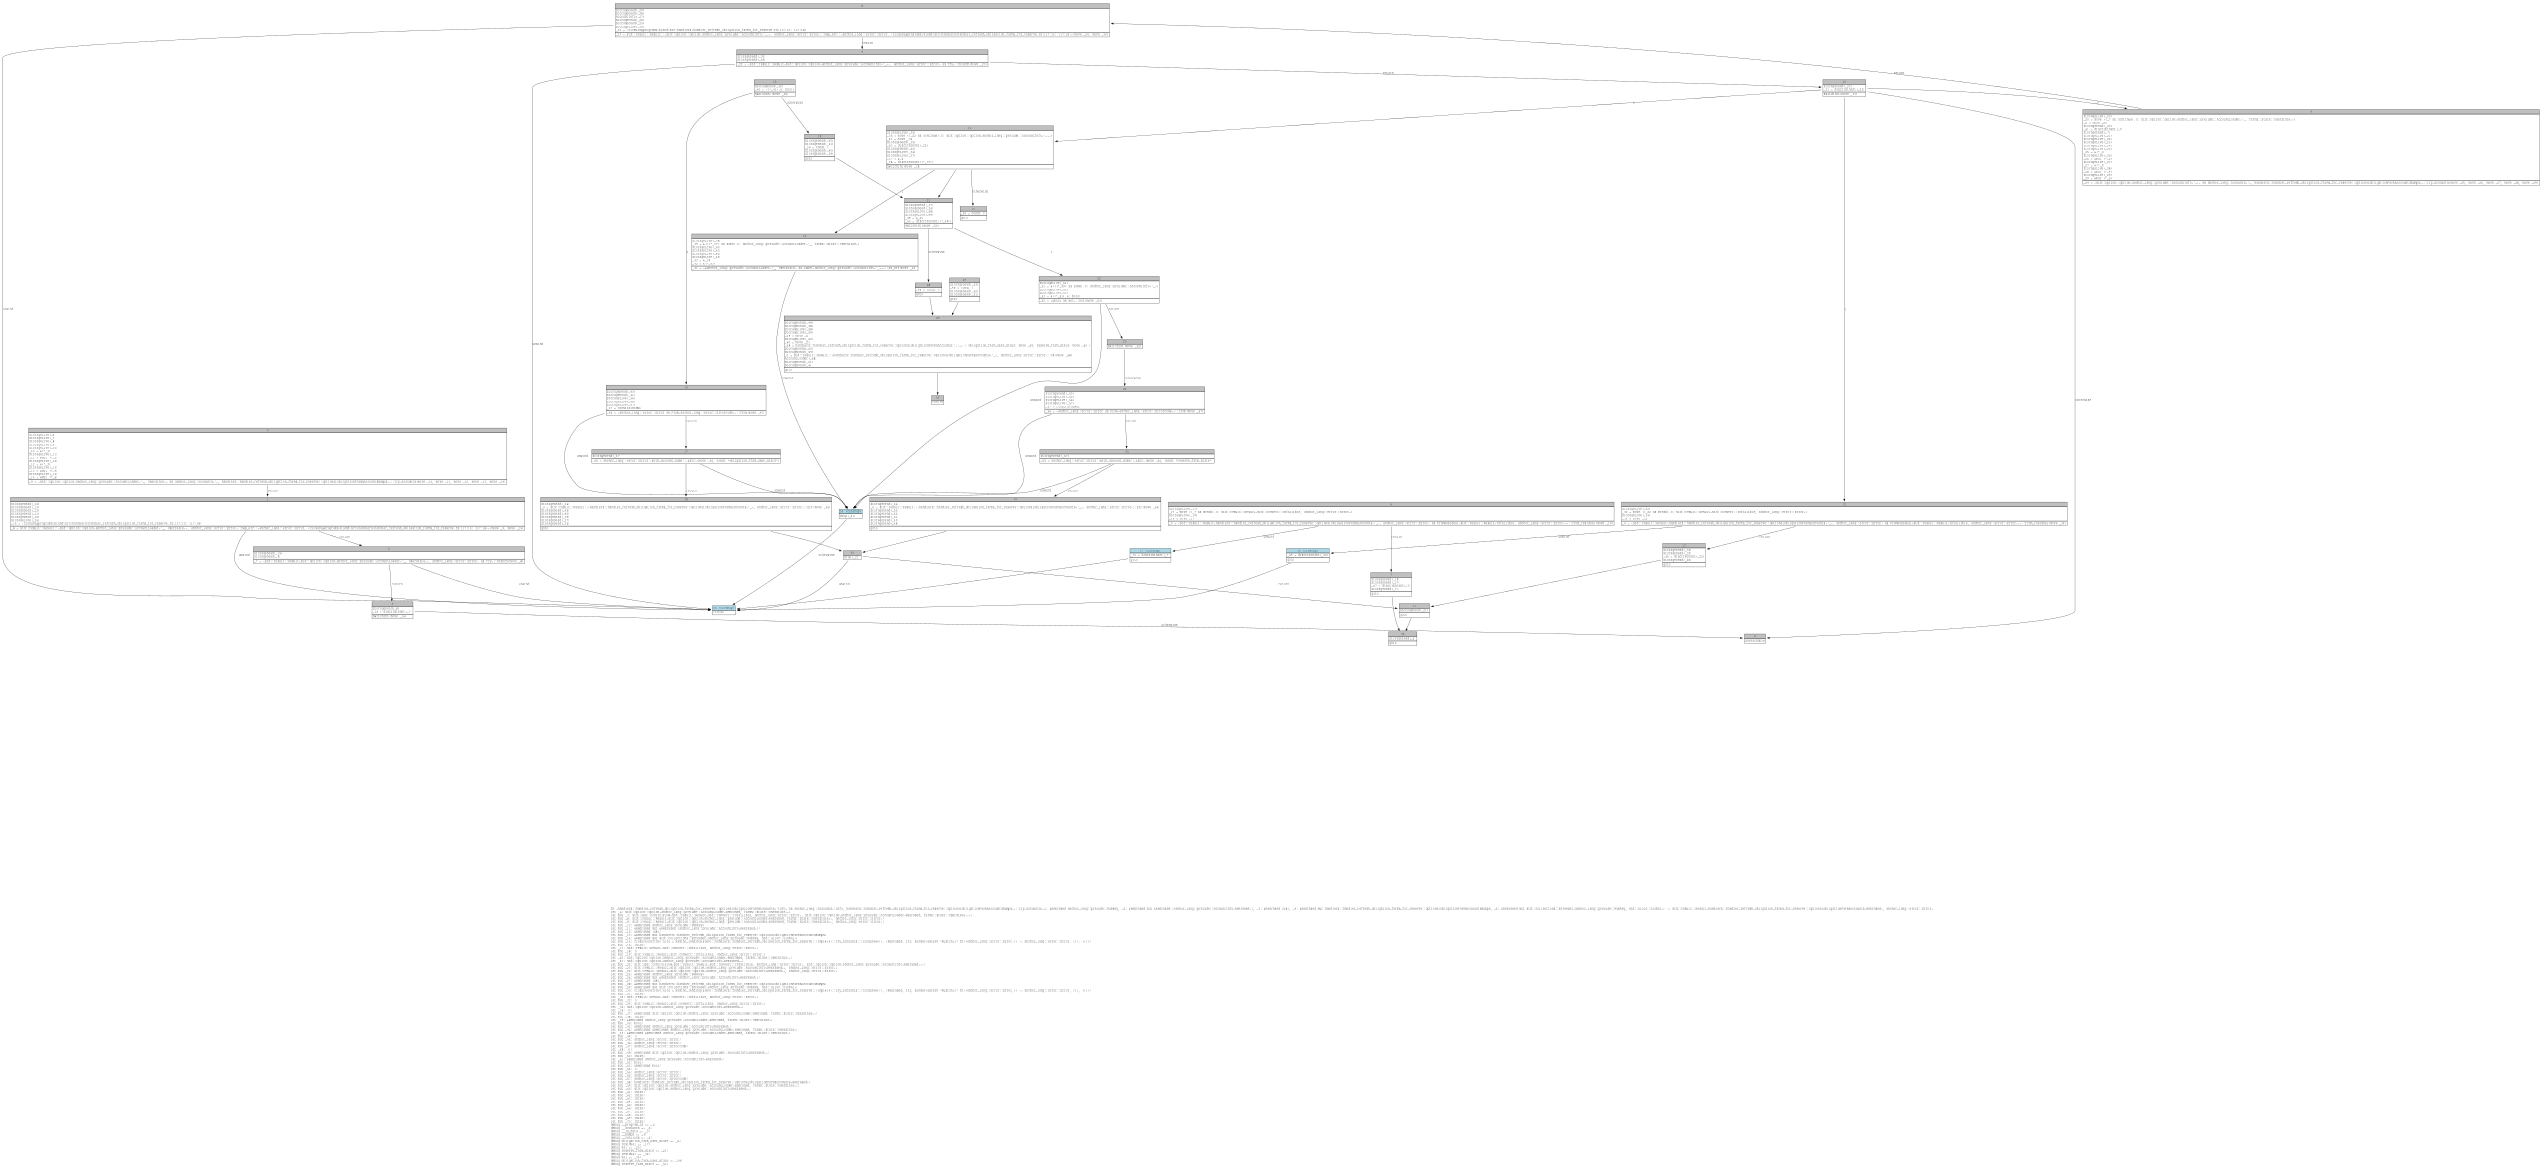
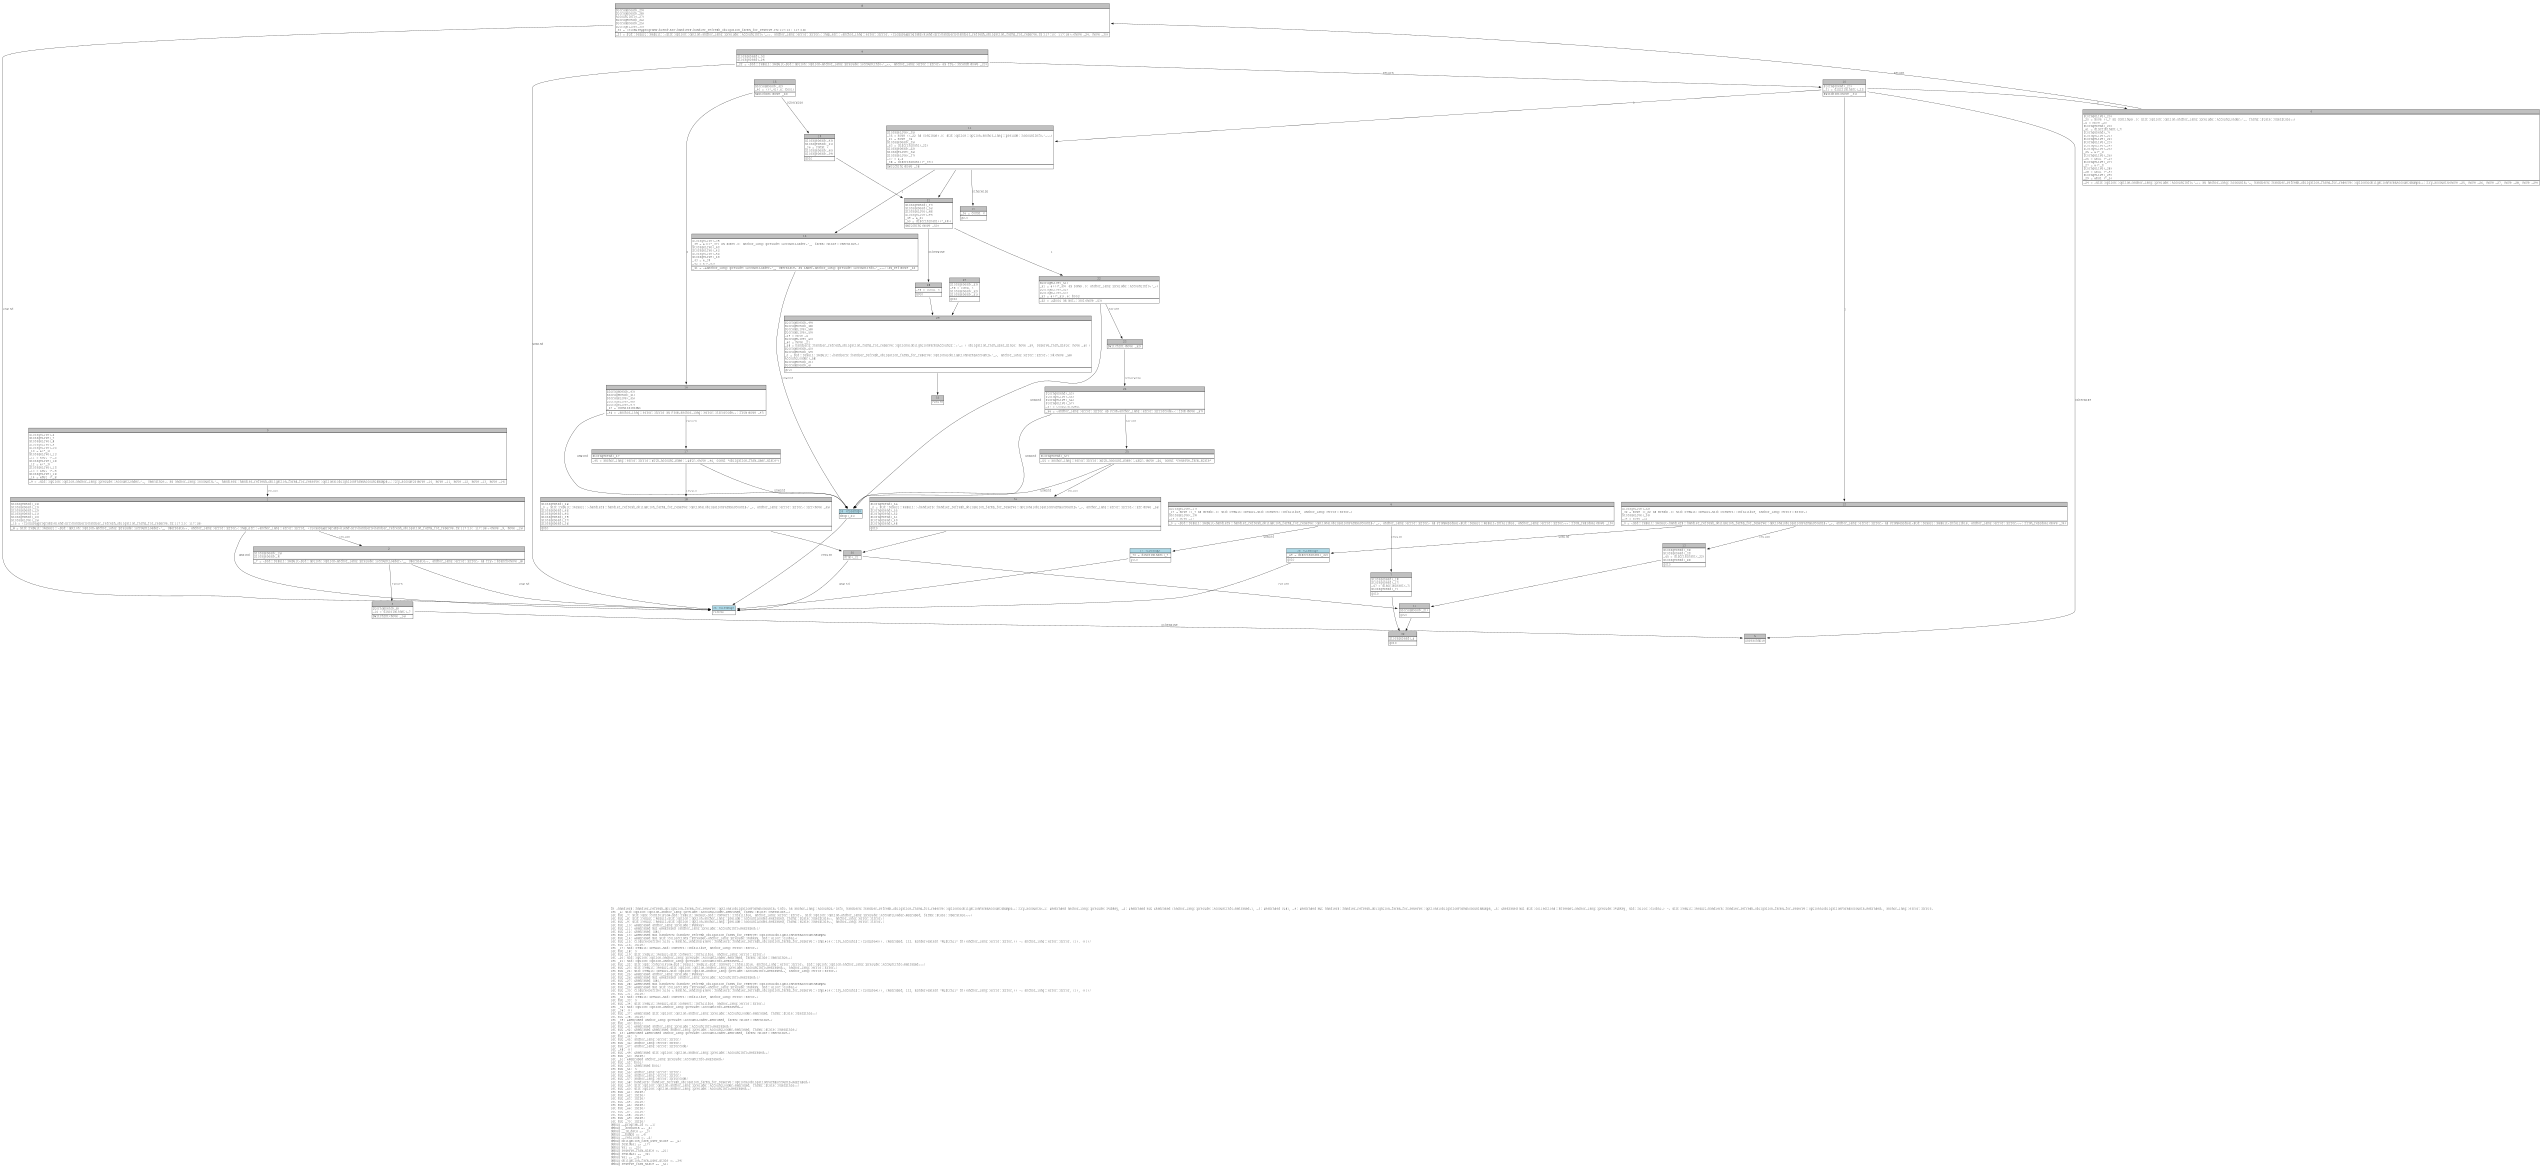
edge "8" -> "9": removed, label "return"
edge "34 (cleanup)" -> "35 (cleanup)": label "otherwise" -> "return"
